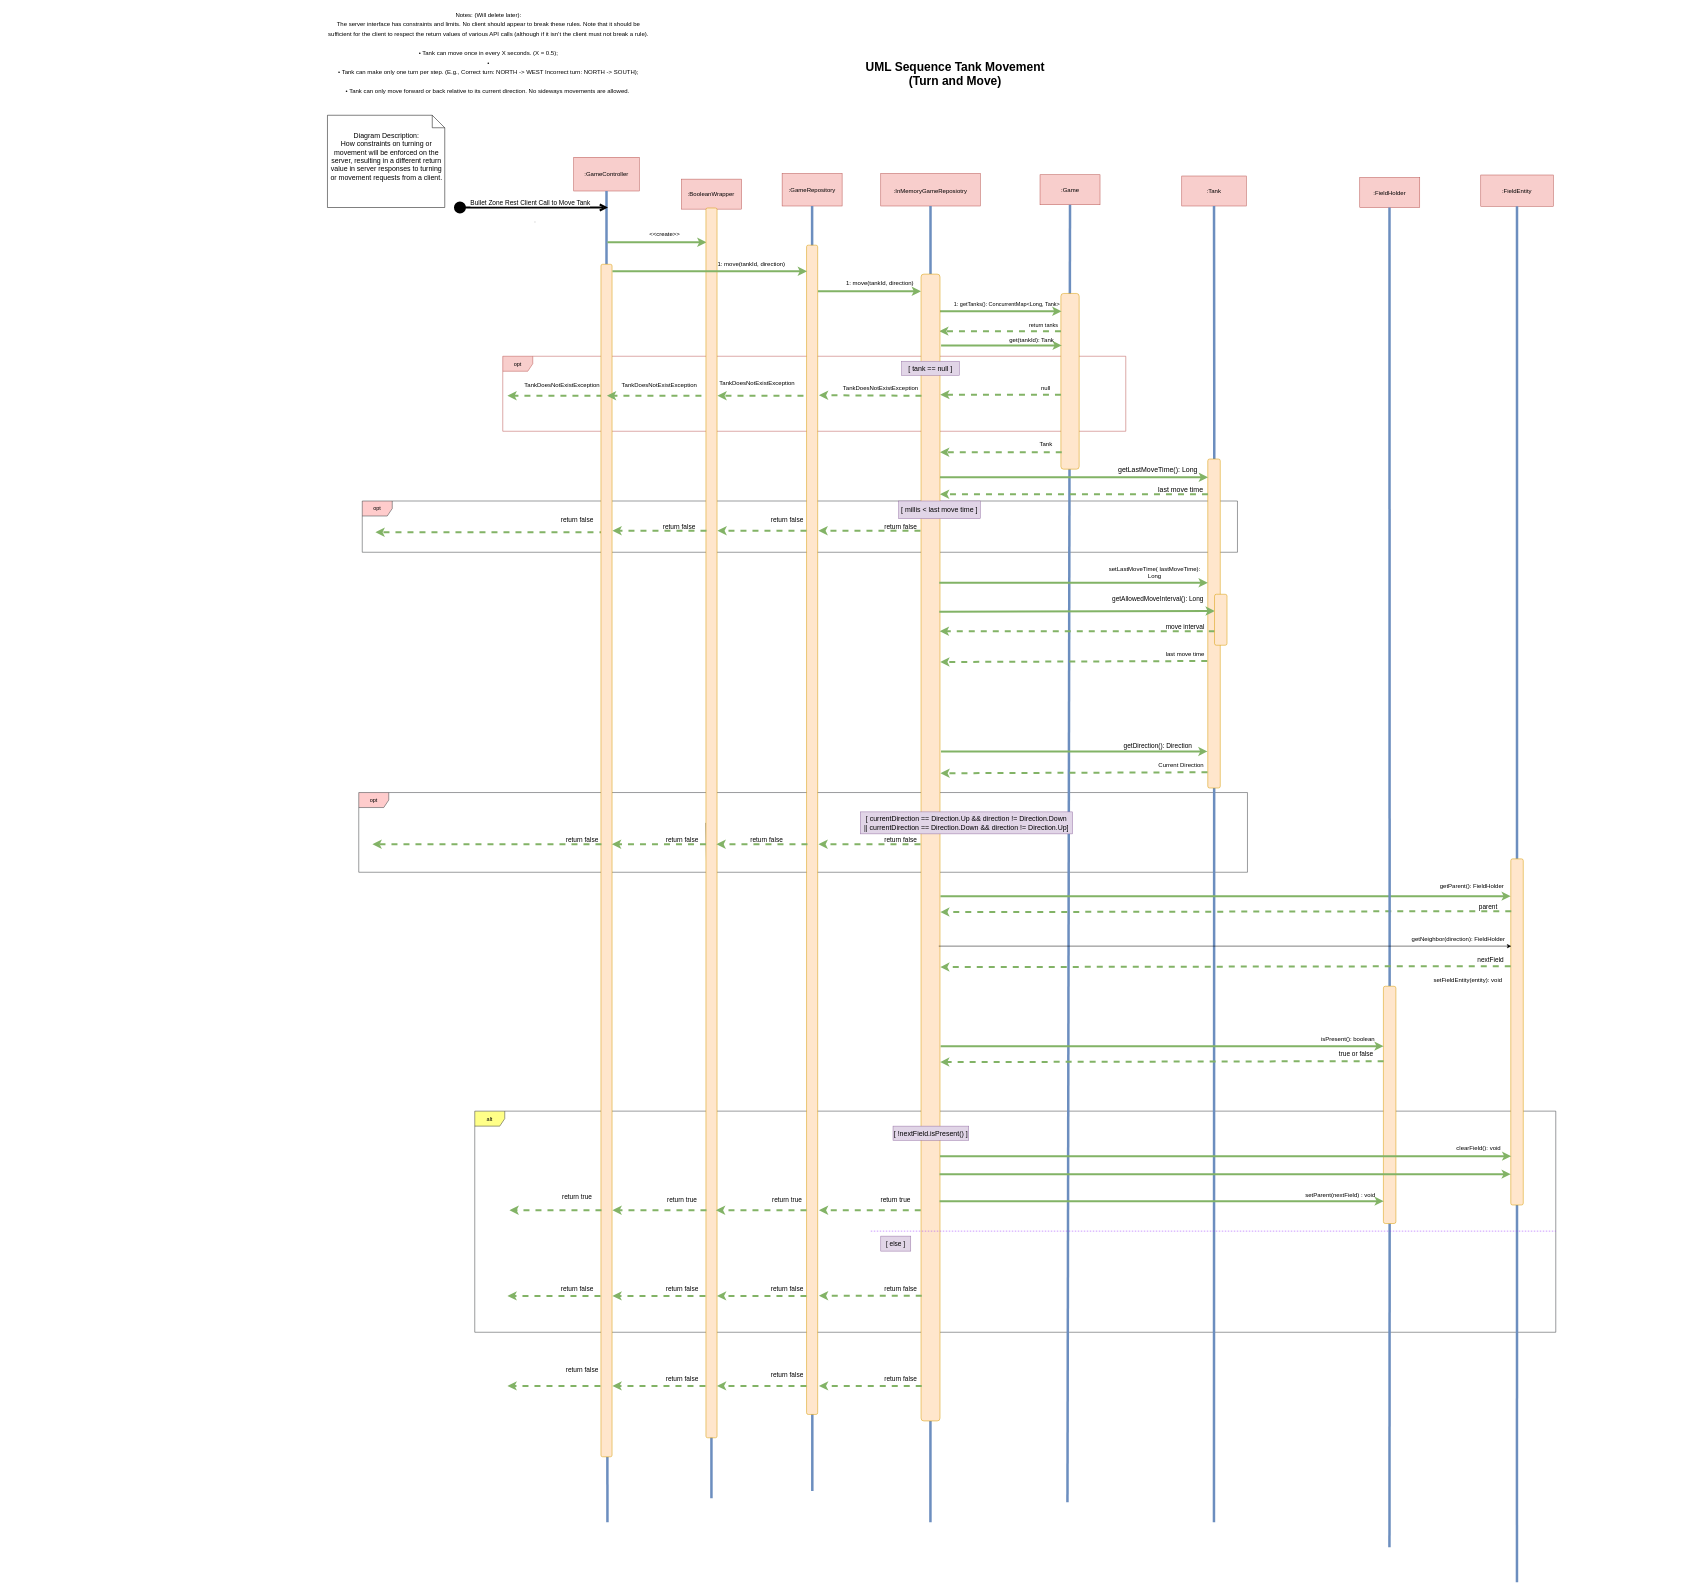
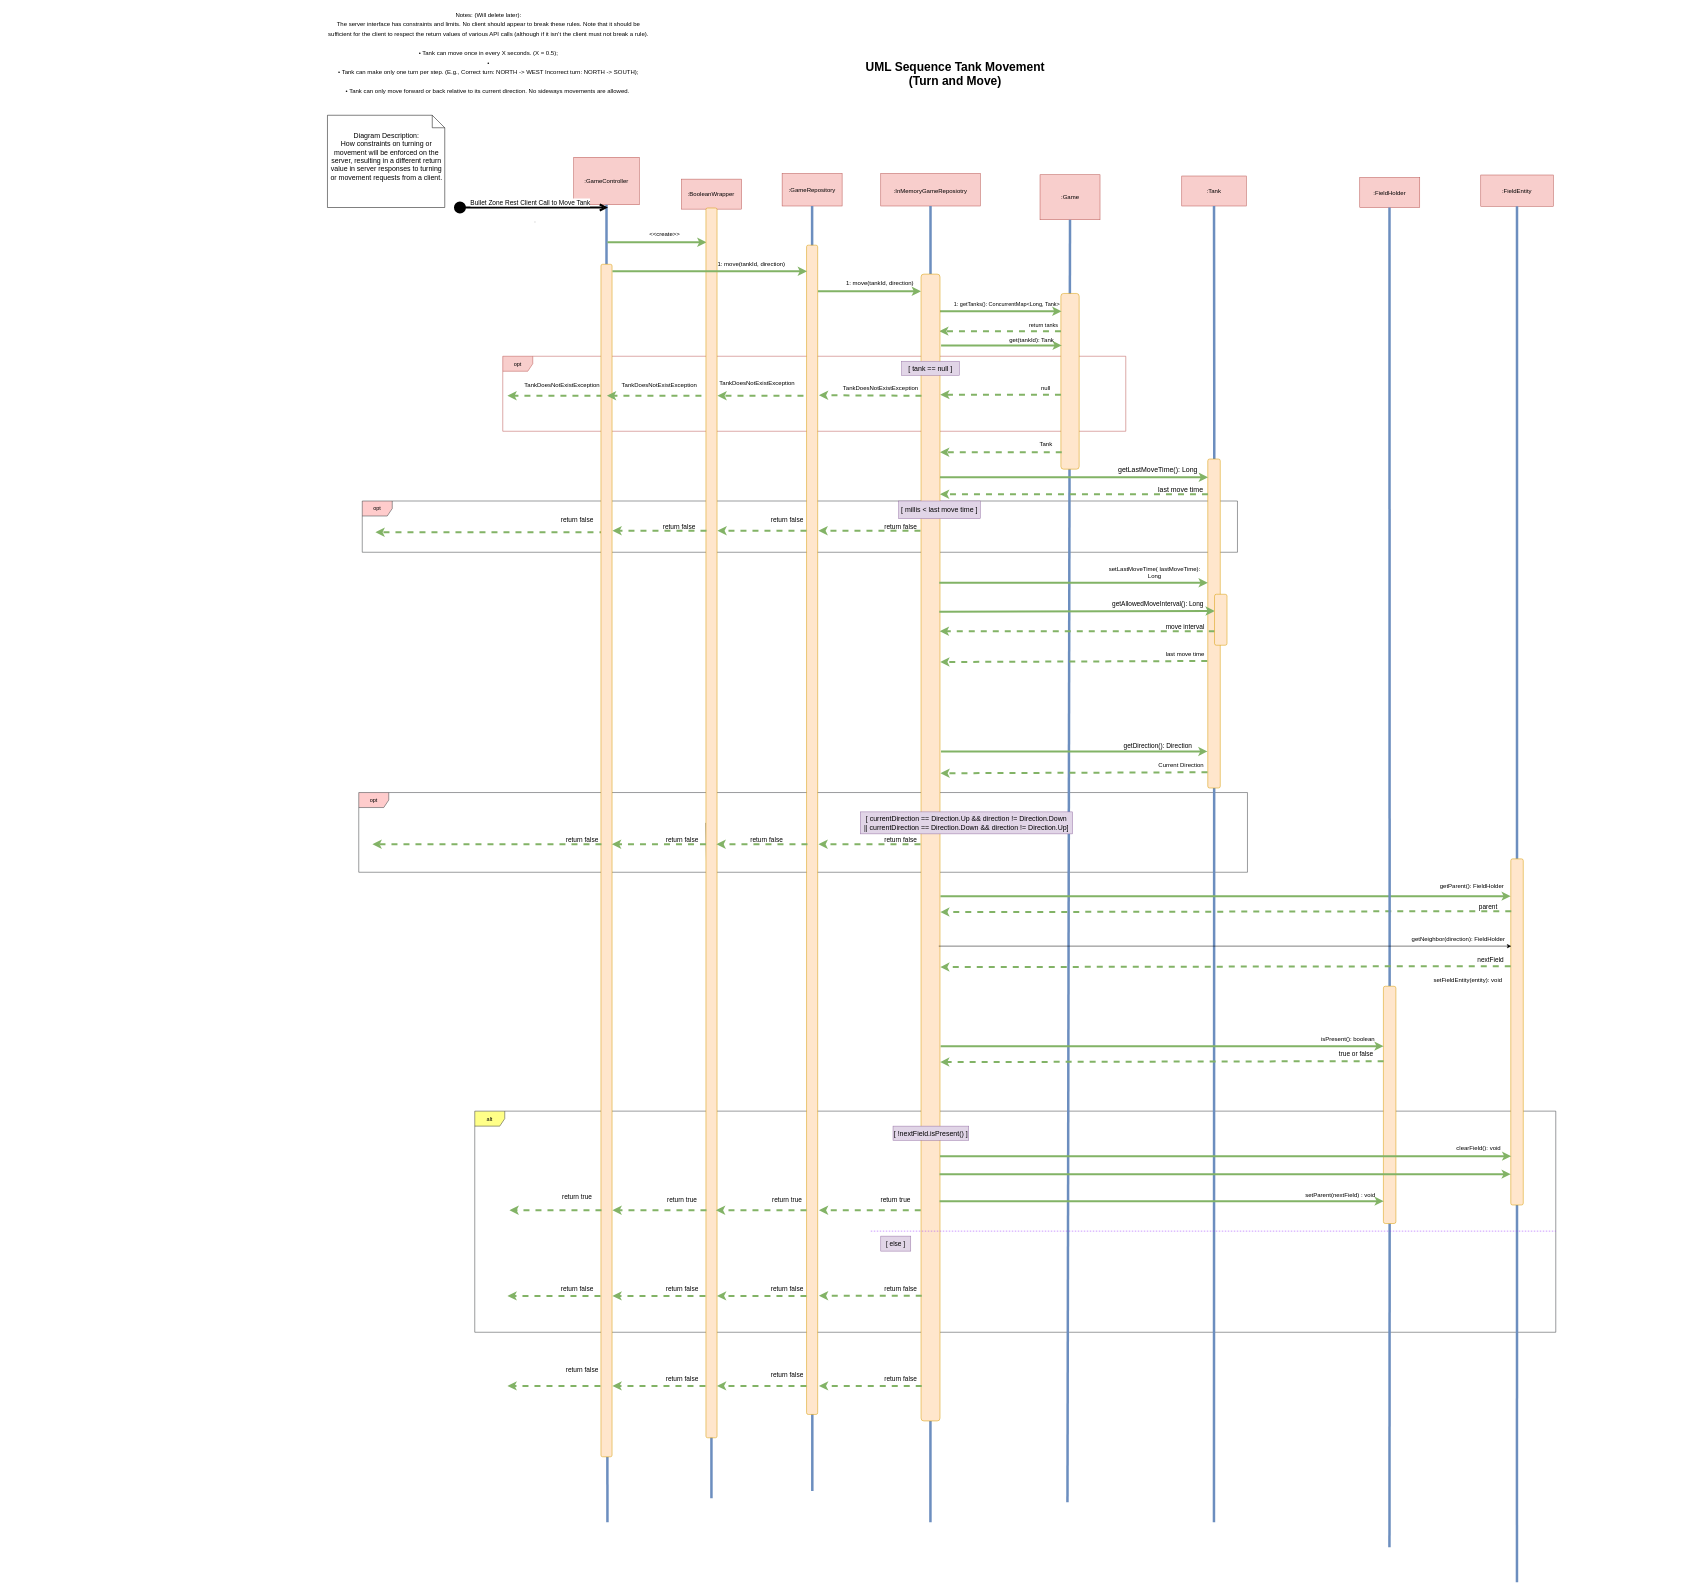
node ":GameController": size 66x34 -> 66x48
node ":Game": size 60x30 -> 60x45
node "getAllowedMoveInterval(): Long": moved (1158, 599) -> (1158, 604)
